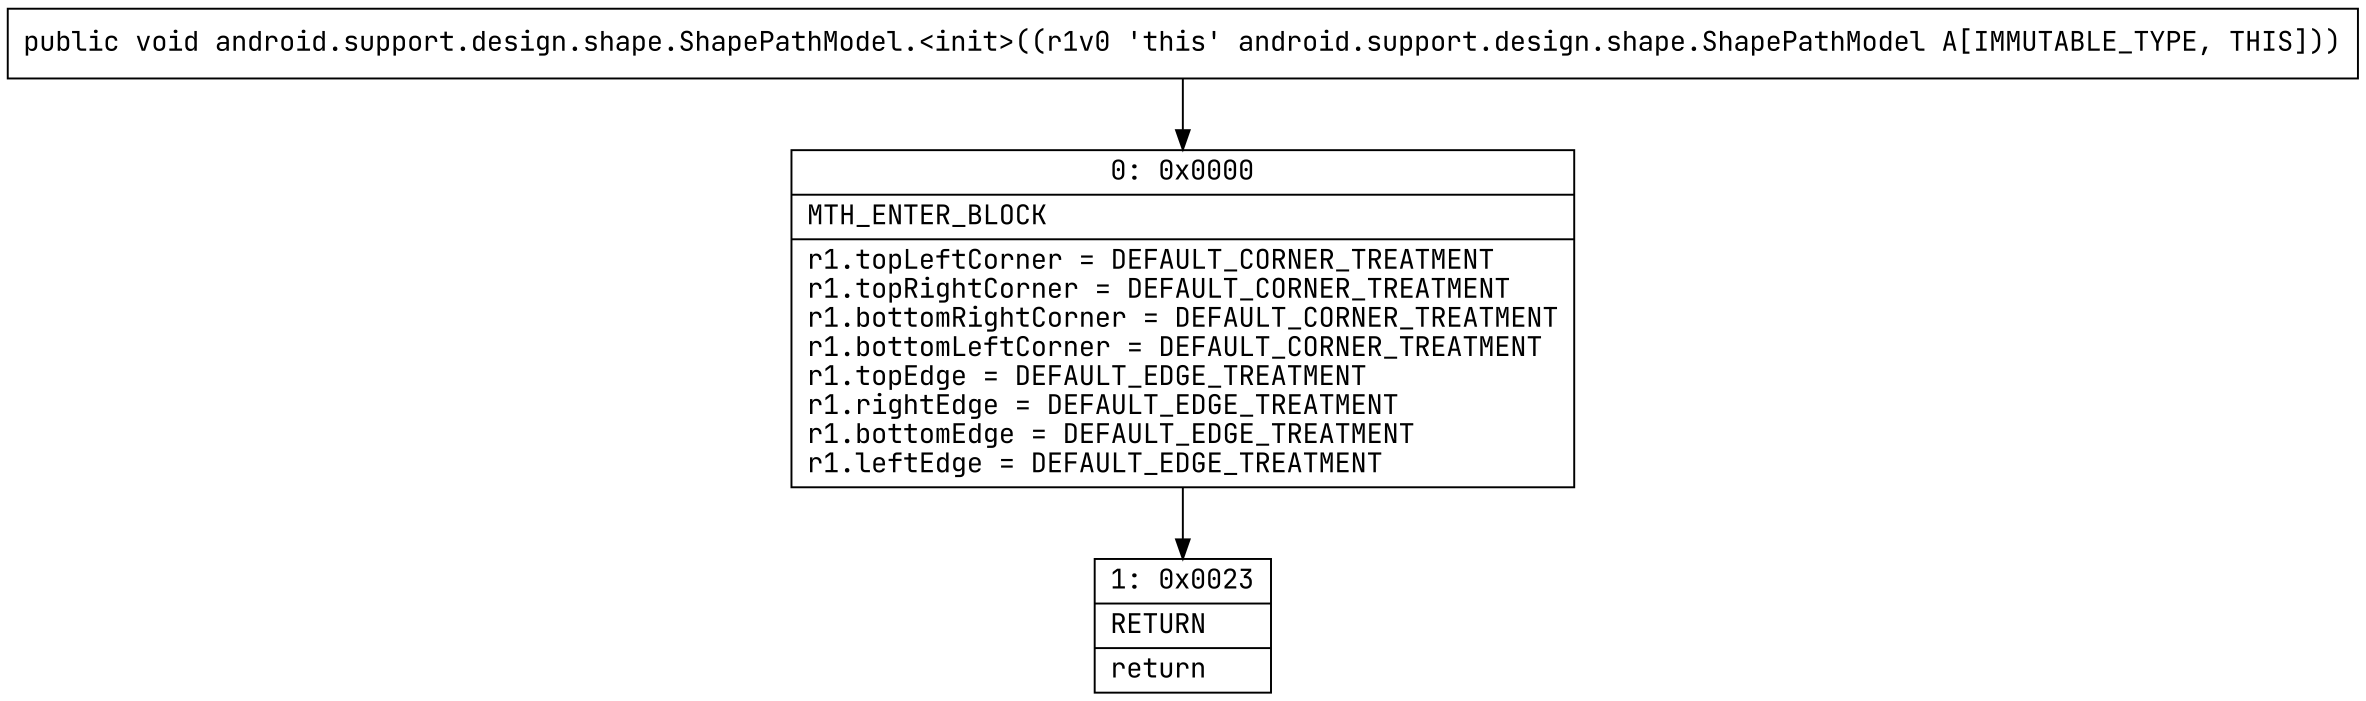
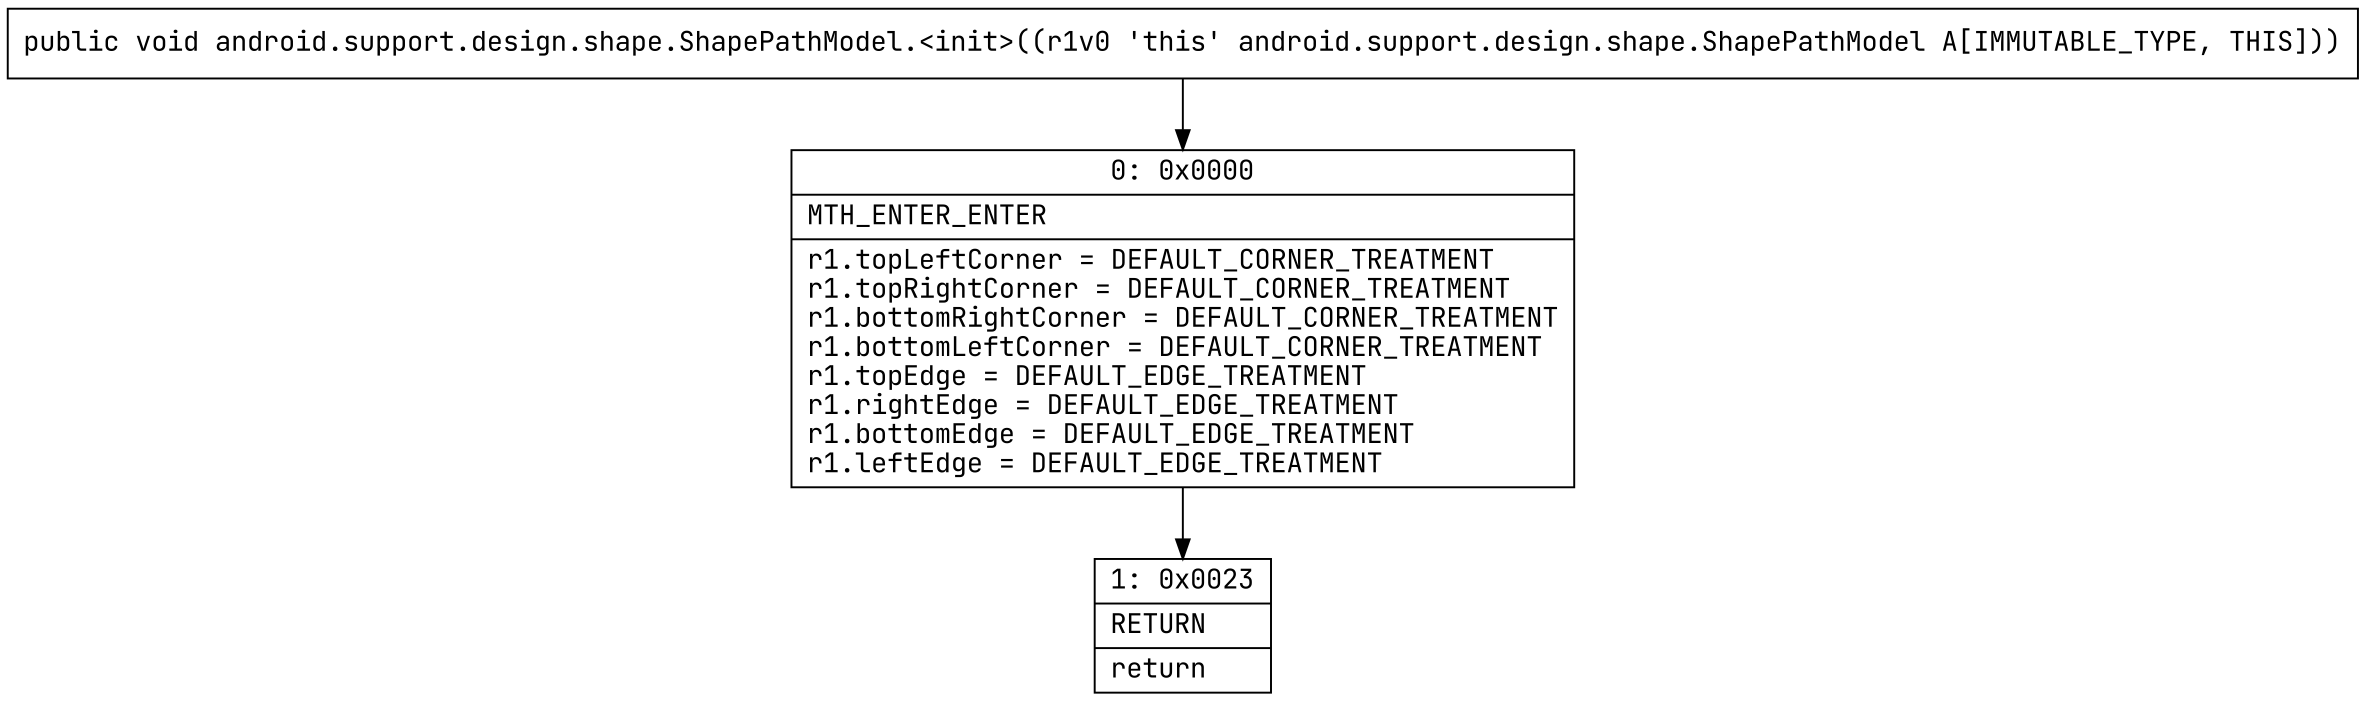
node "0: 0x0000": text "MTH_ENTER_BLOCK" -> "MTH_ENTER_ENTER"
